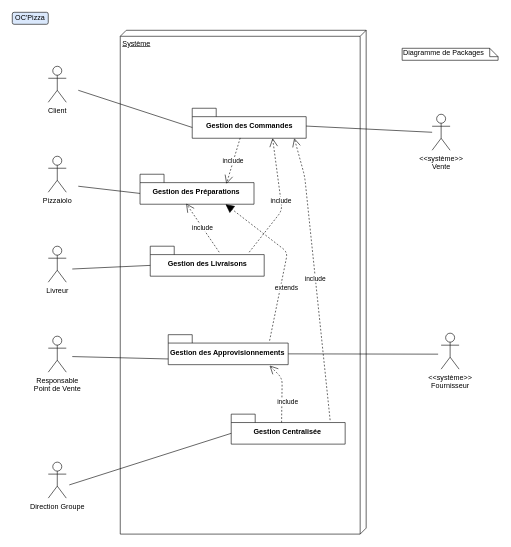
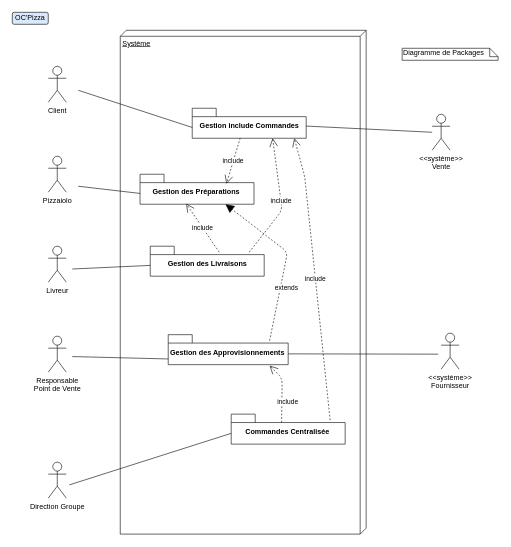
node "Gestion des Commandes": label "Gestion des Commandes" -> "Gestion include Commandes"
node "Gestion Centralisée": label "Gestion Centralisée" -> "Commandes Centralisée"
